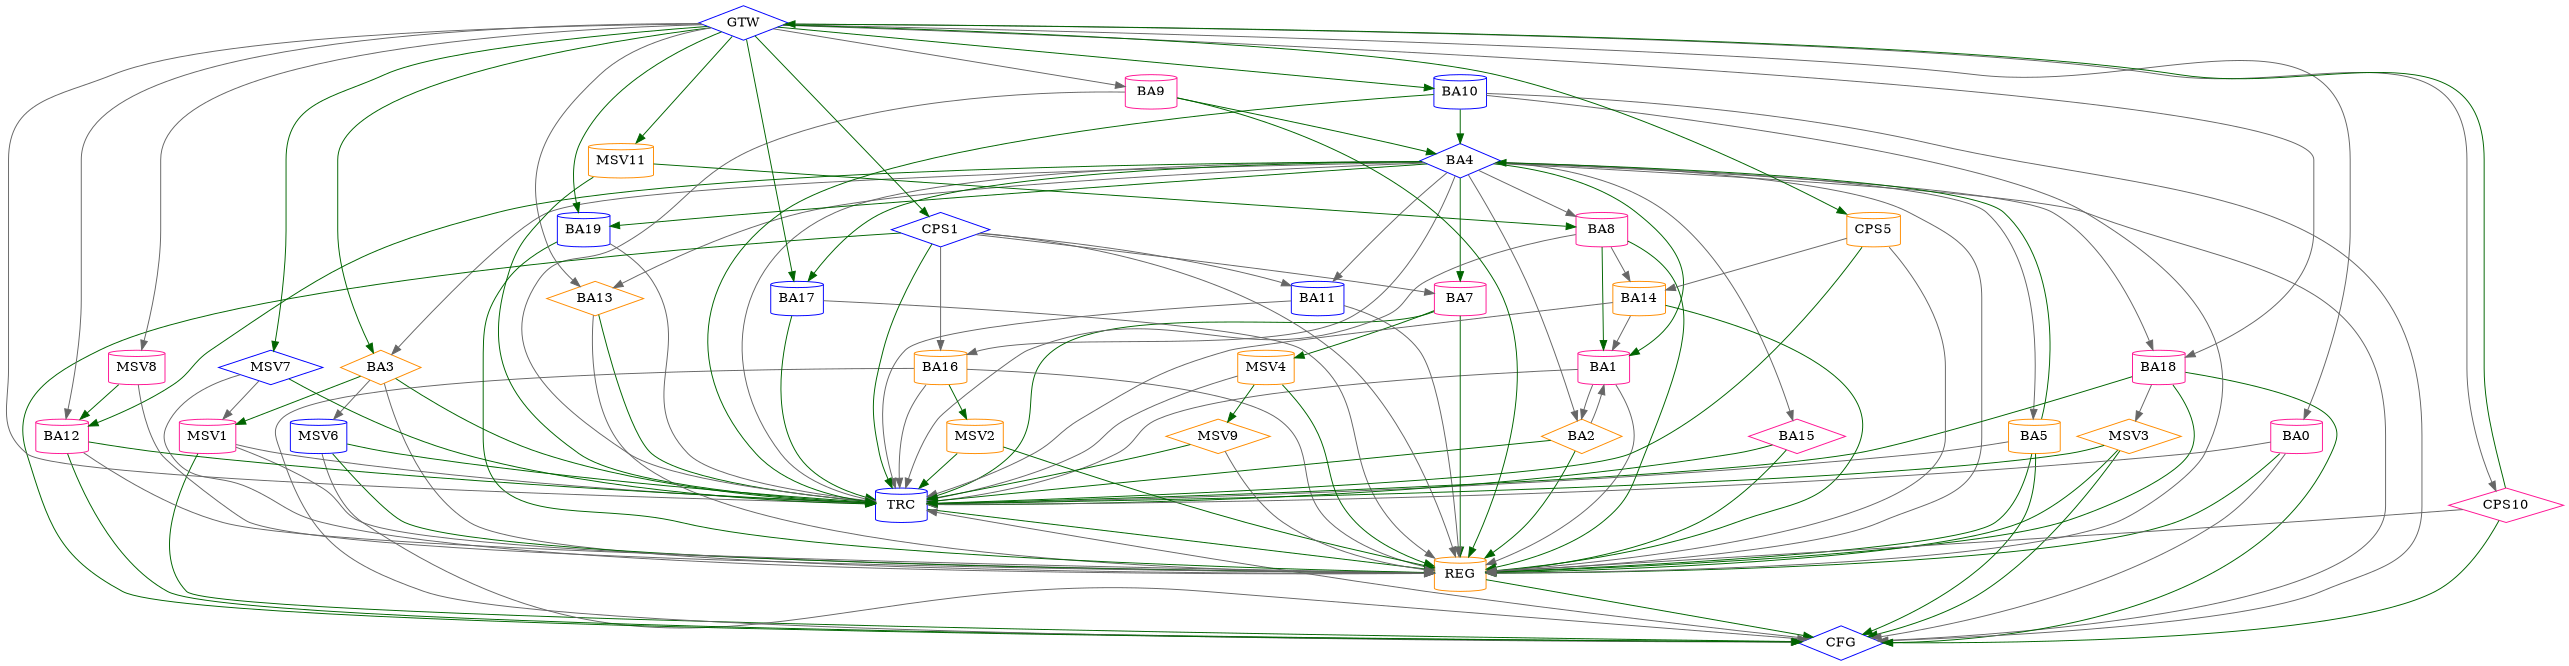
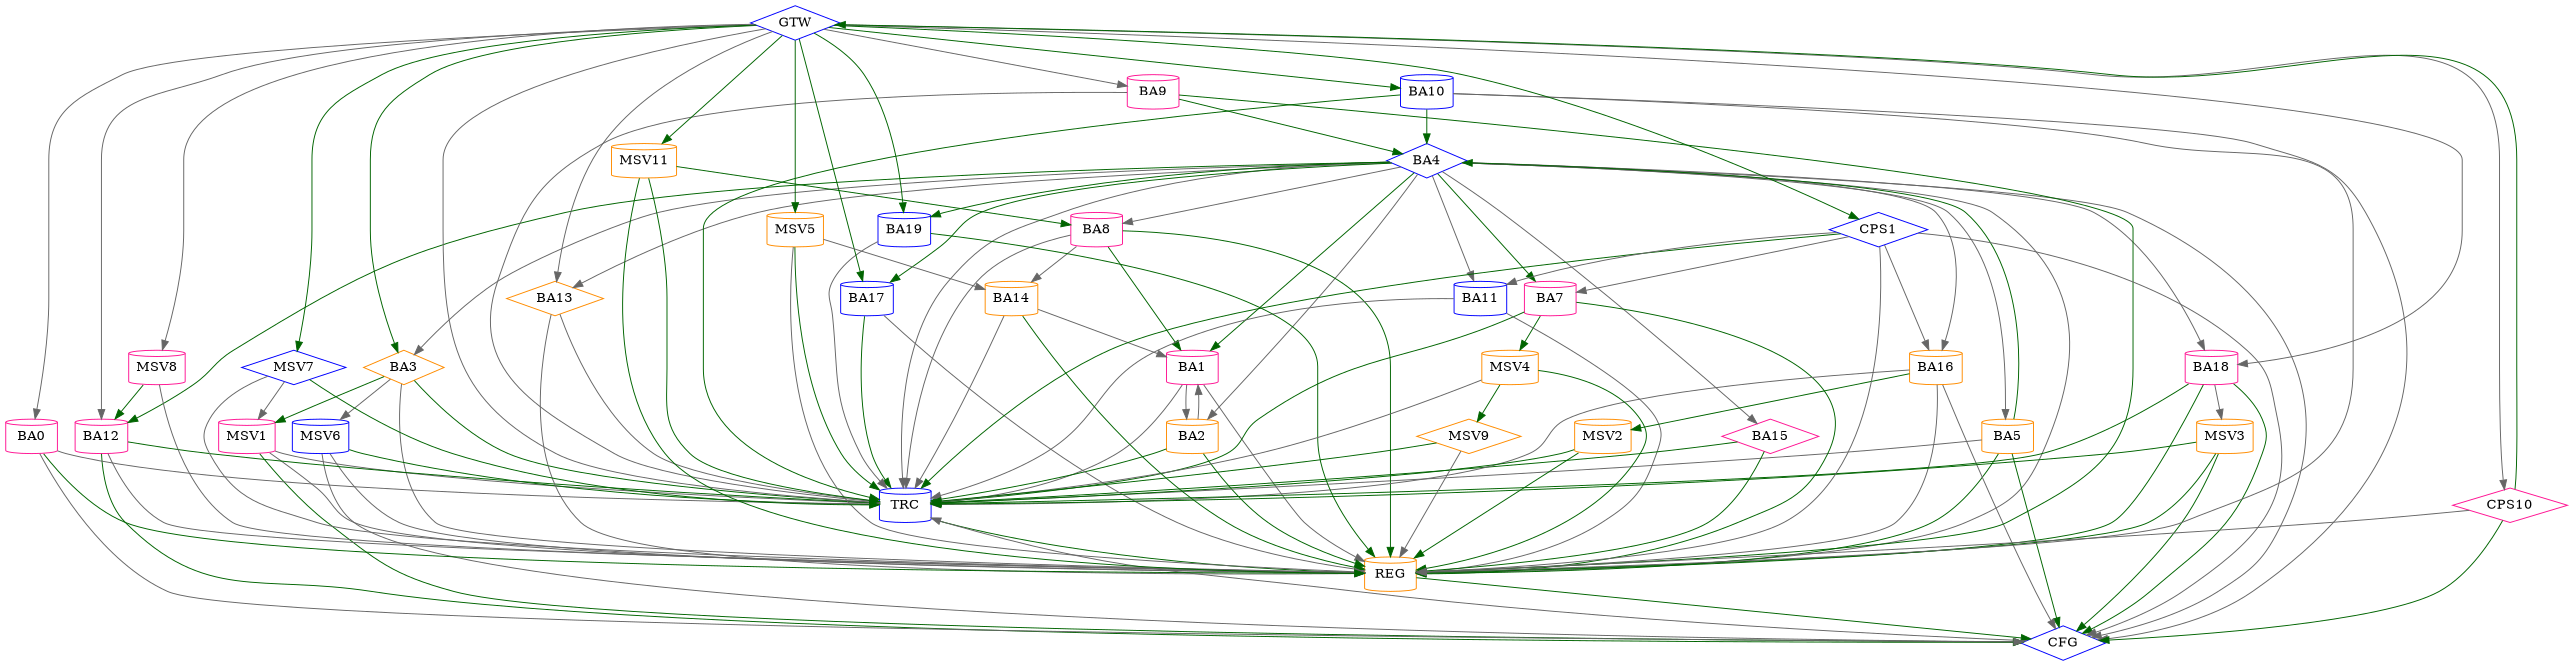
node "CPS5": label "CPS5" -> "MSV5"
node "BA2": shape diamond -> cylinder
node "MSV3": shape diamond -> cylinder
edge "BA13" -> "TRC": color darkgreen -> gray40
edge "MSV11" -> "REG": added
edge "MSV6" -> "REG": color darkgreen -> gray40
edge "CPS1" -> "CFG": color darkgreen -> gray40
